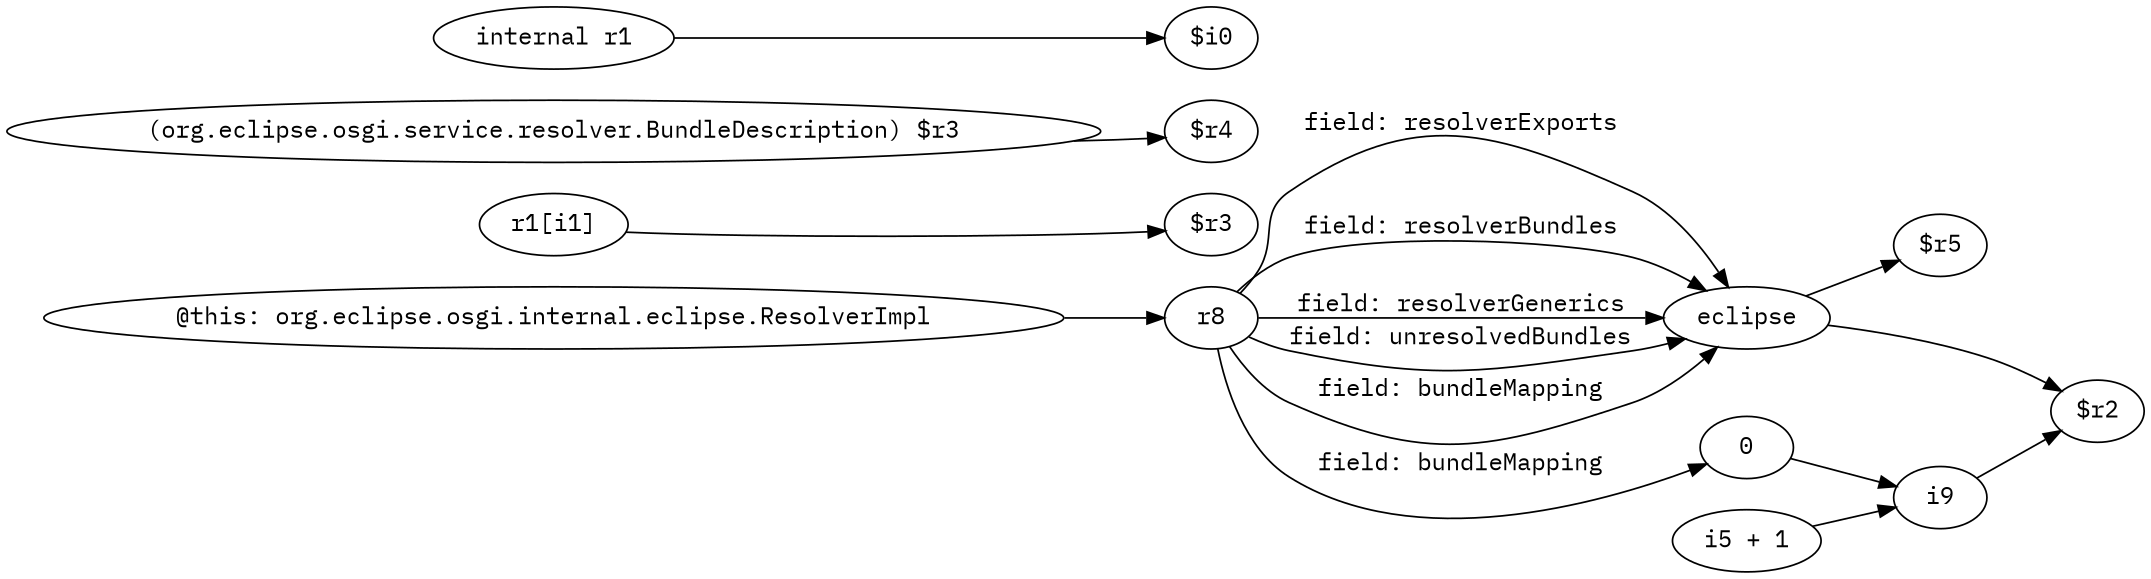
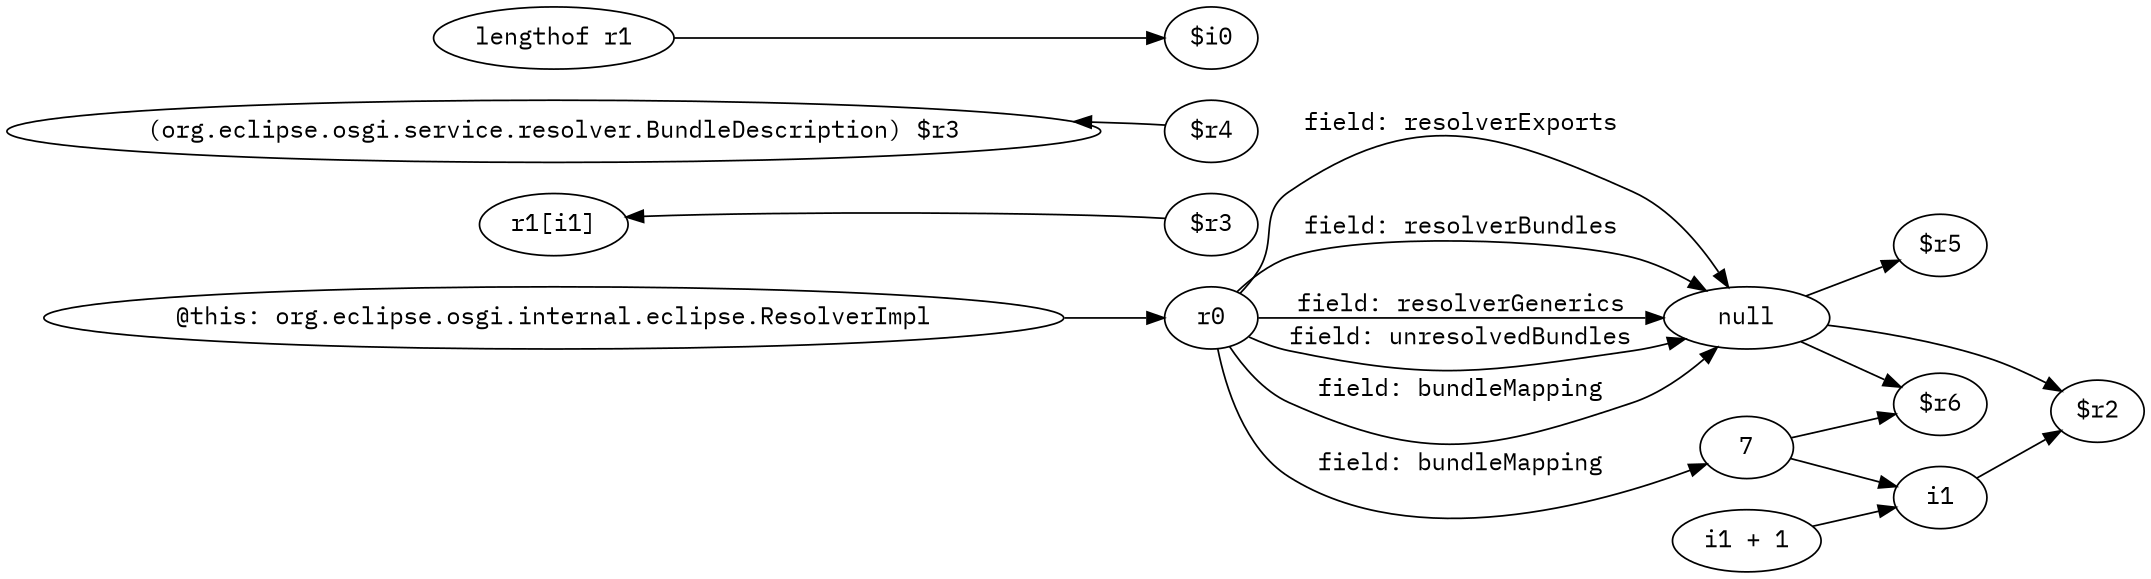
node "internal r1": label "internal r1" -> "lengthof r1"
edge "(org.eclipse.osgi.service.resolver.BundleDescription) $r3" -> "$r4": reversed
edge "r1[i1]" -> "$r3": reversed
node "r8": label "r8" -> "r0"
node "eclipse": label "eclipse" -> "null"
node "$r6": added
node "0": label "0" -> "7"
node "i9": label "i9" -> "i1"
node "i5 + 1": label "i5 + 1" -> "i1 + 1"
